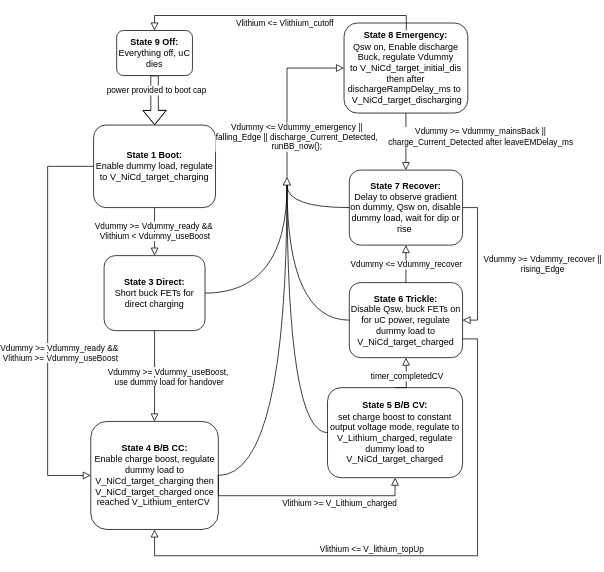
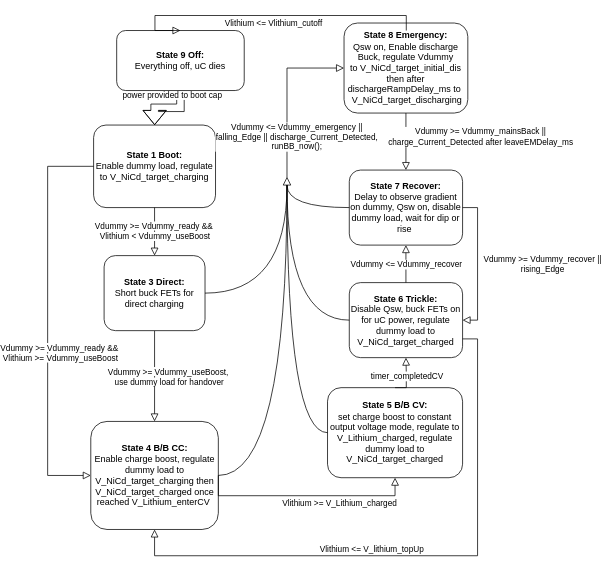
node "State 9 Off: Everything off, uC dies": size 76x45 -> 128x60
